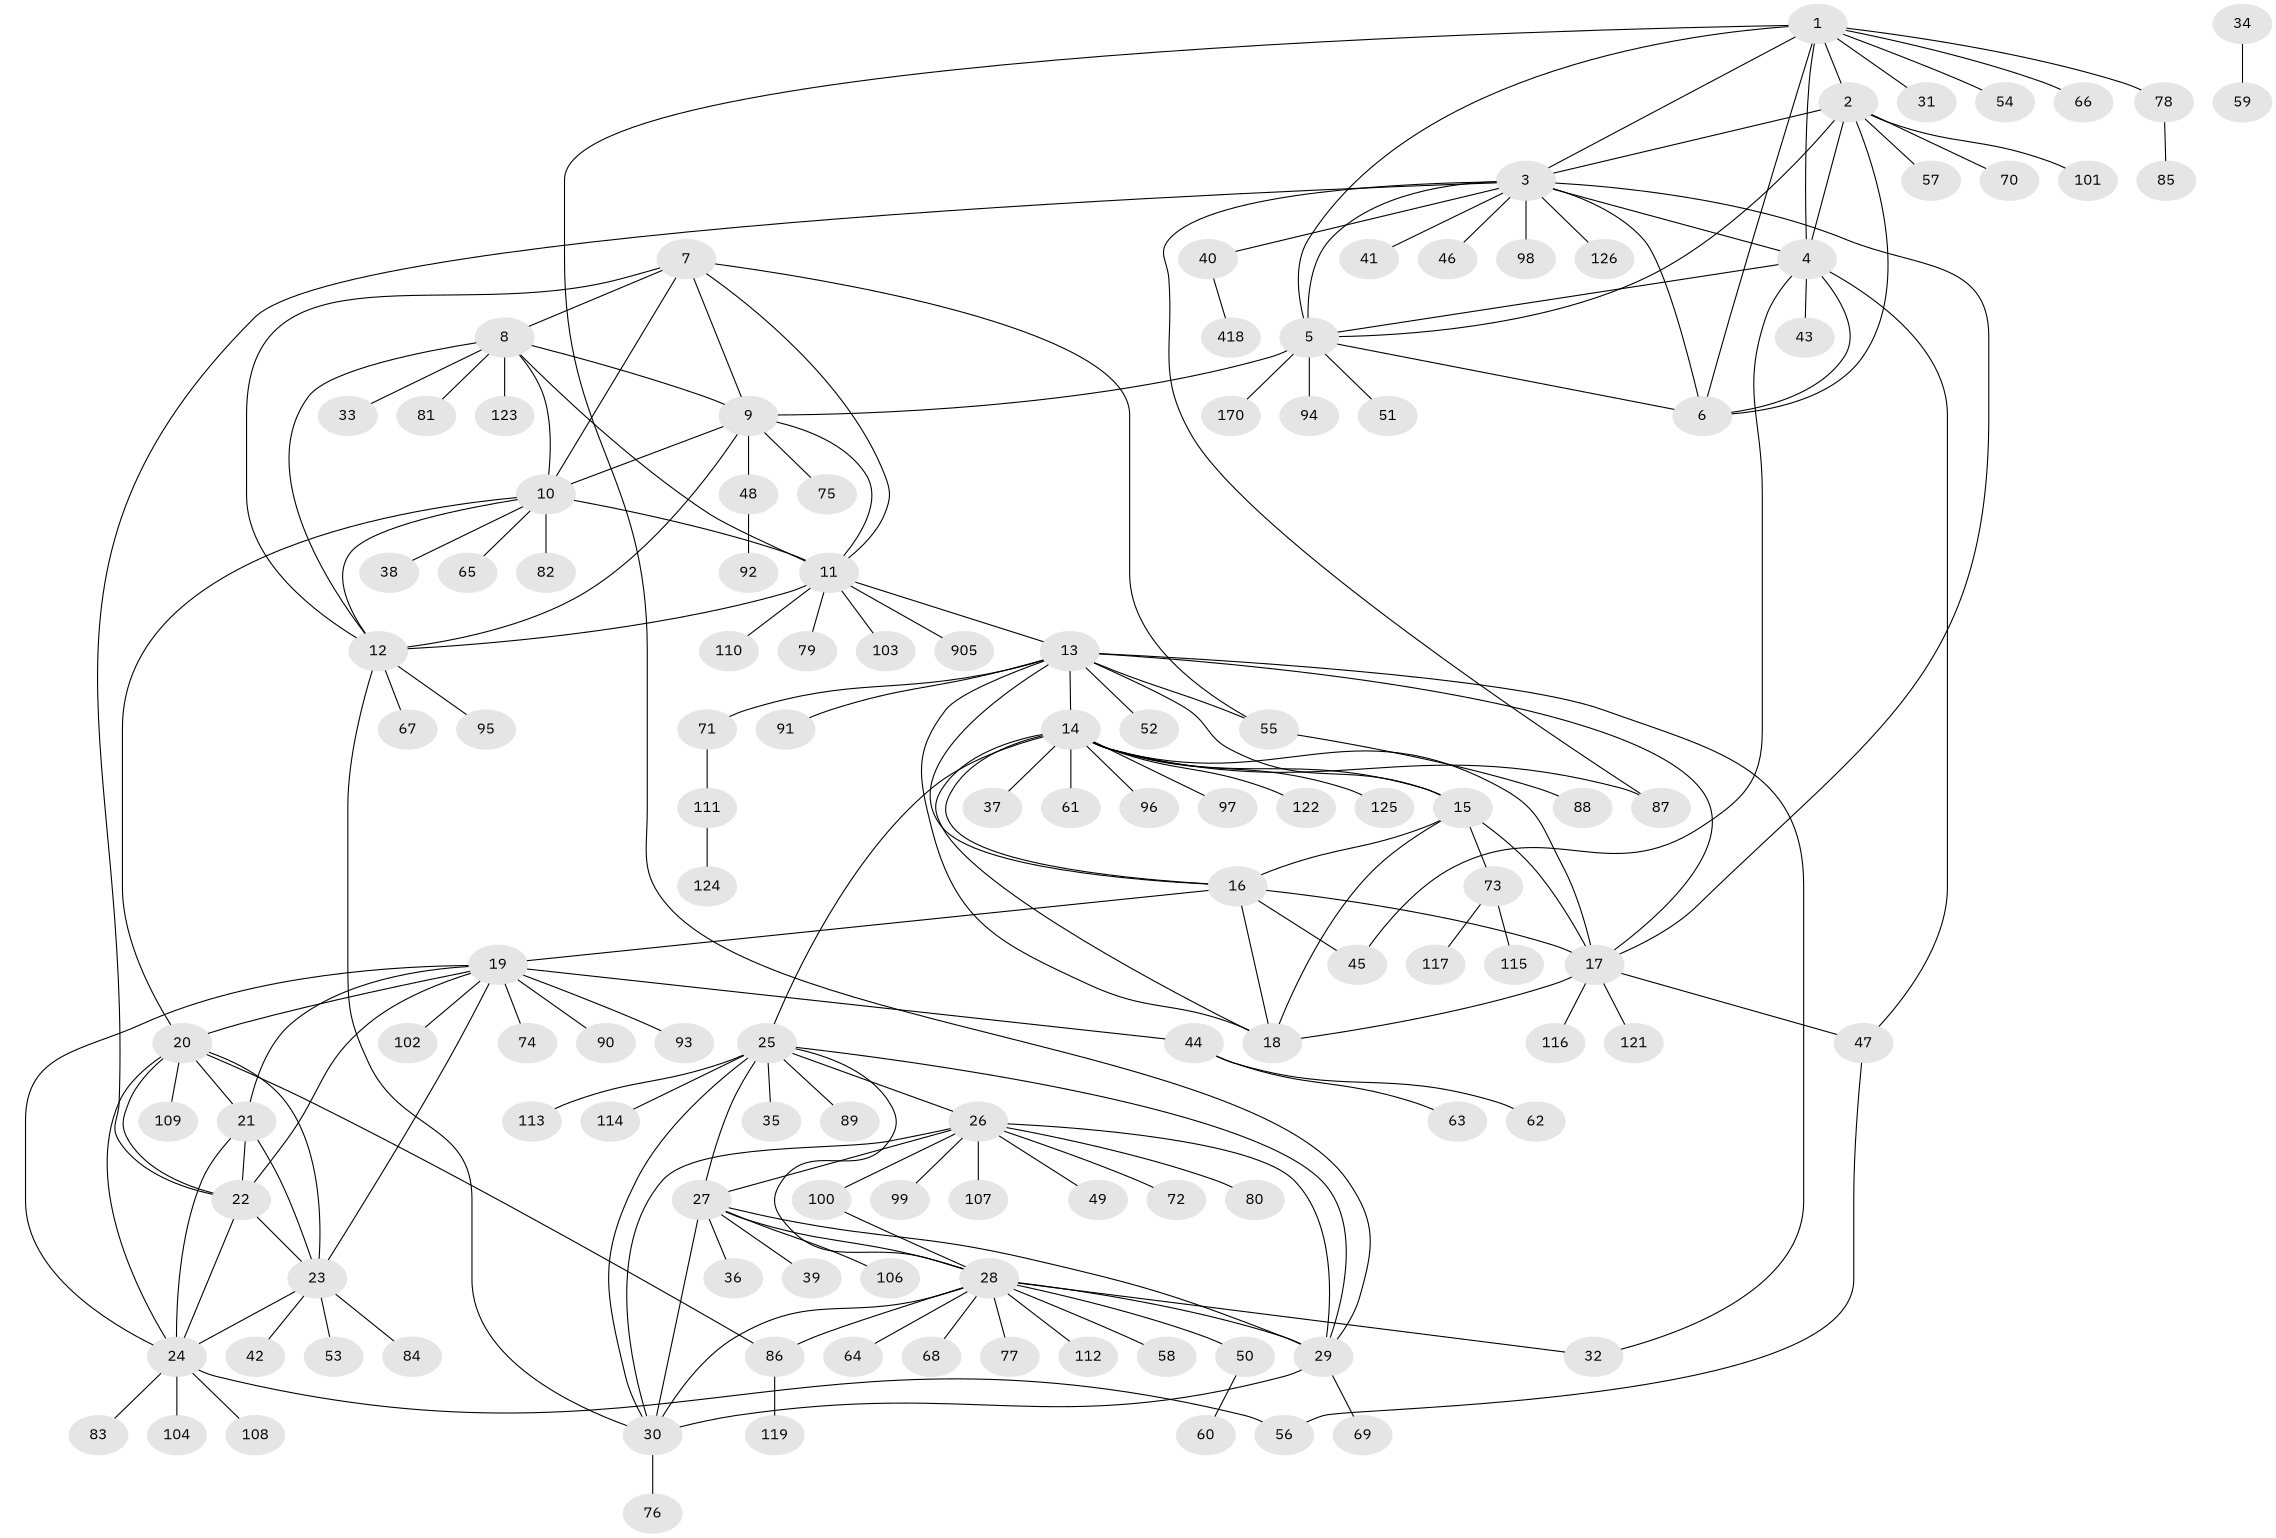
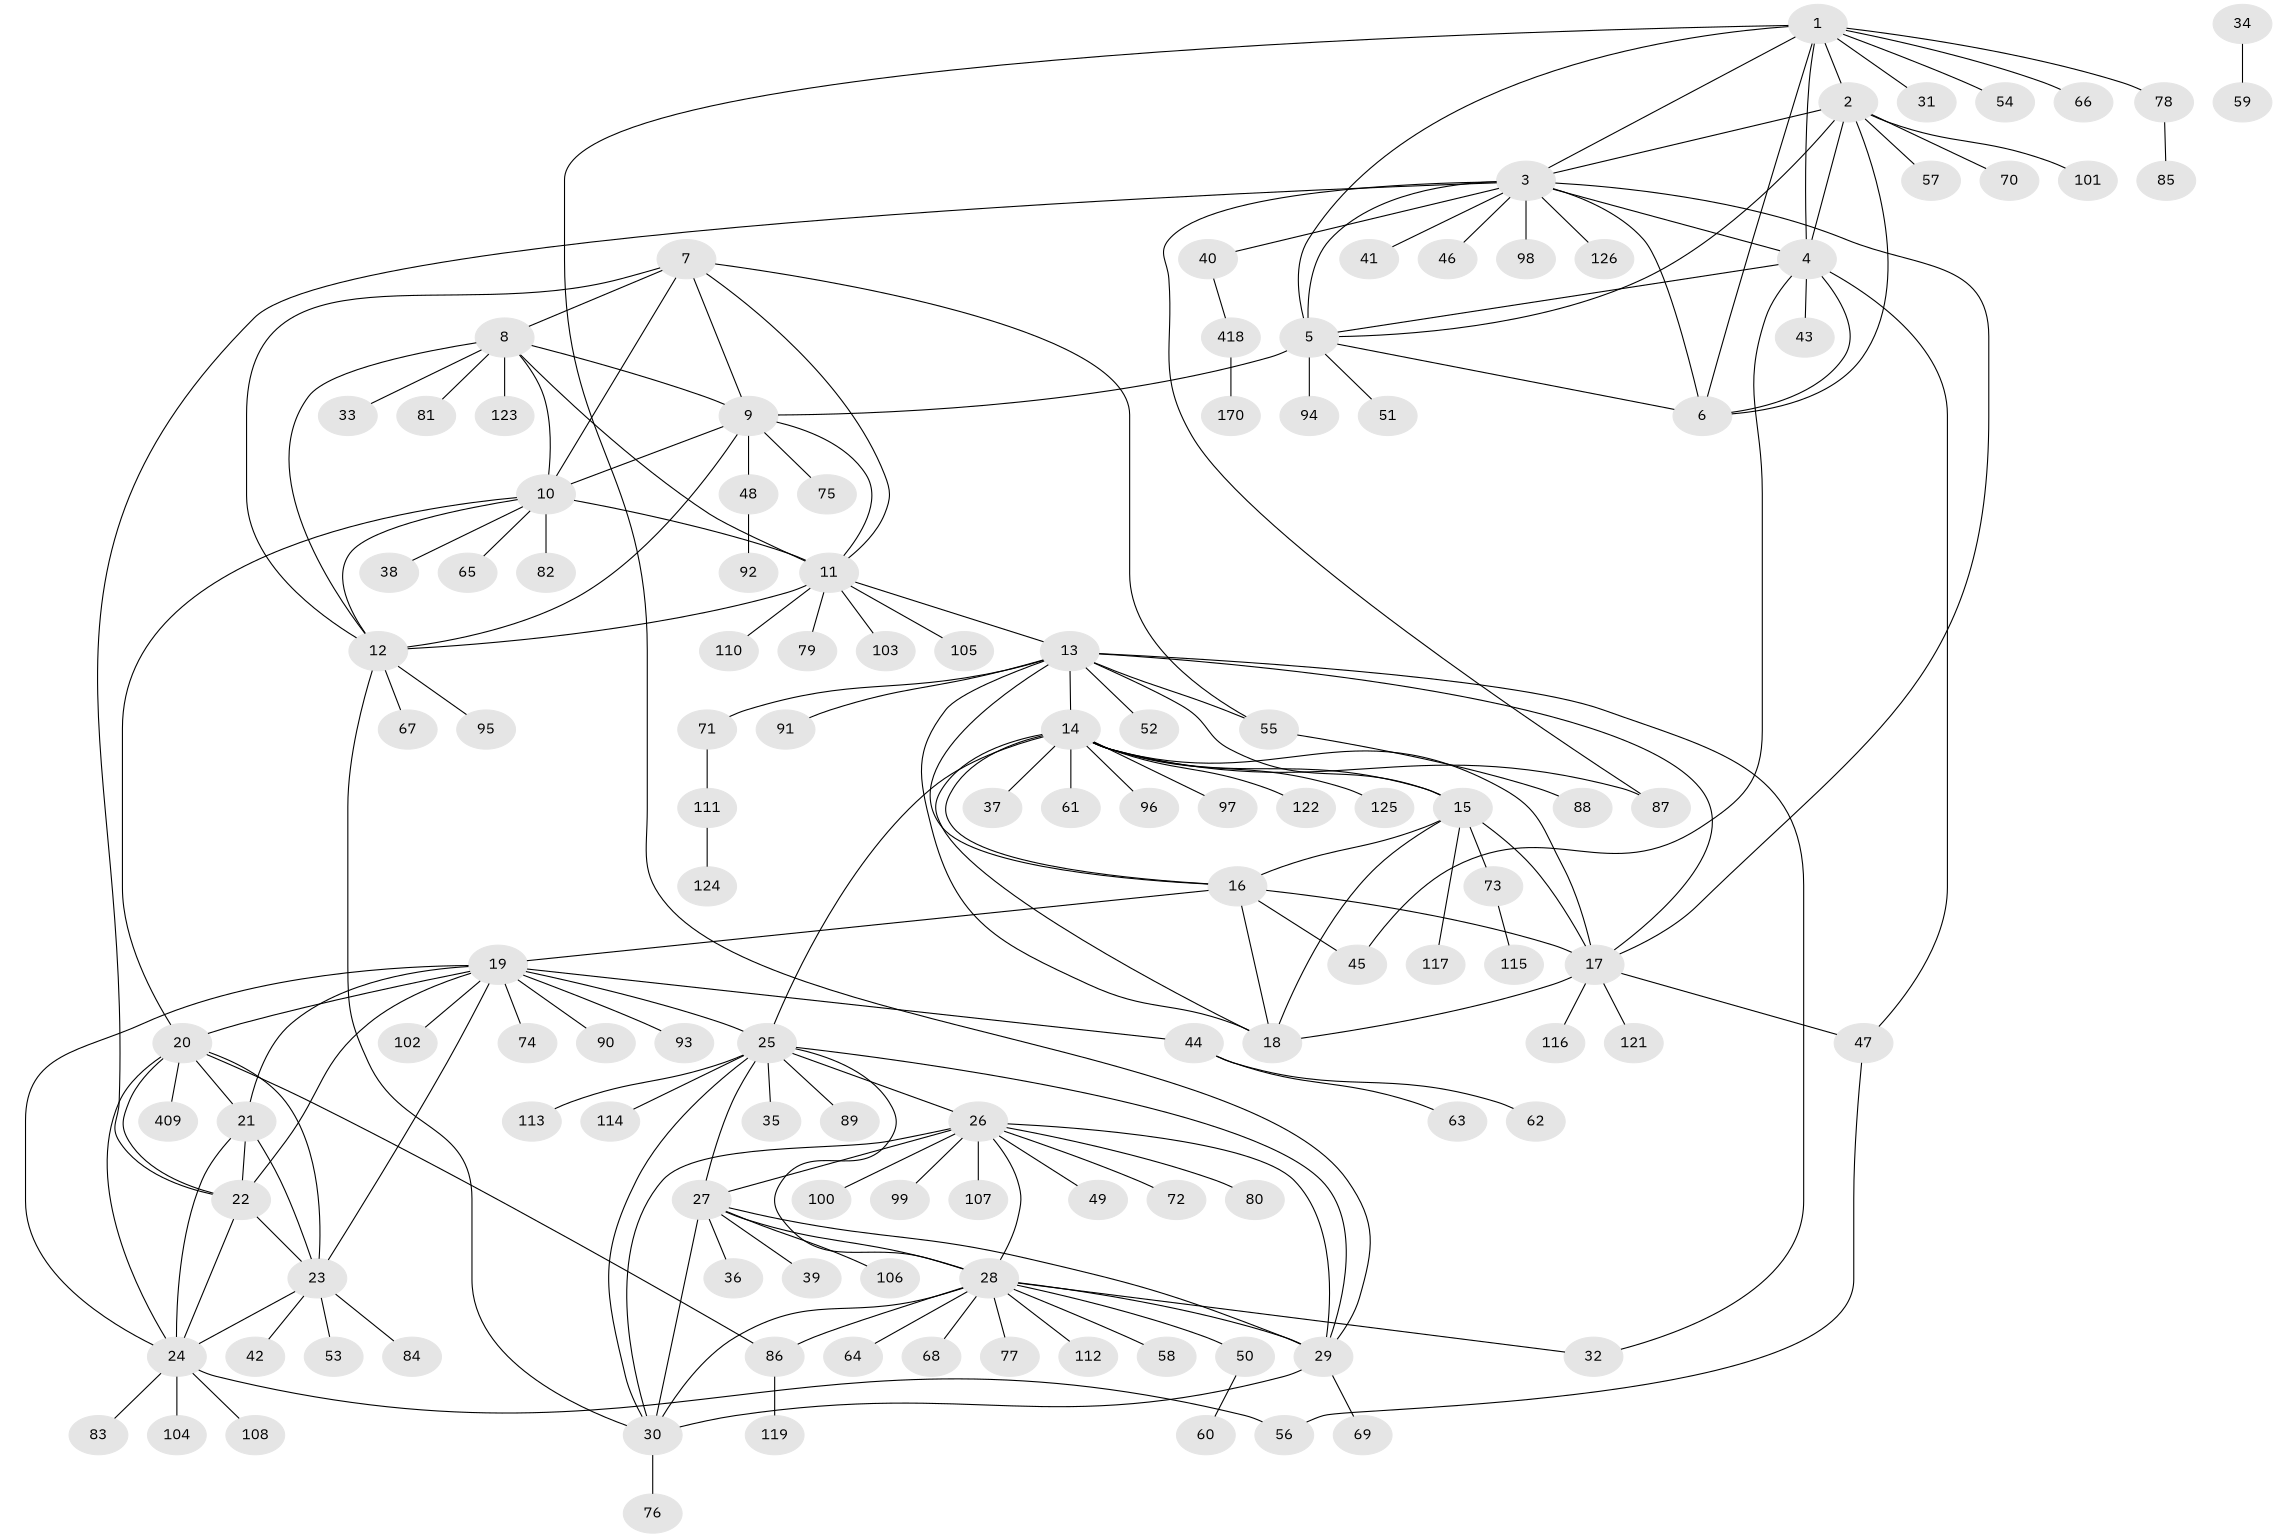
edge "5" -- "170": now "418" -- "170"
node "905": label "905" -> "105"
edge "73" -- "117": now "15" -- "117"
edge "19" -- "25": added
node "109": label "109" -> "409"
edge "100" -- "28": now "26" -- "28"
